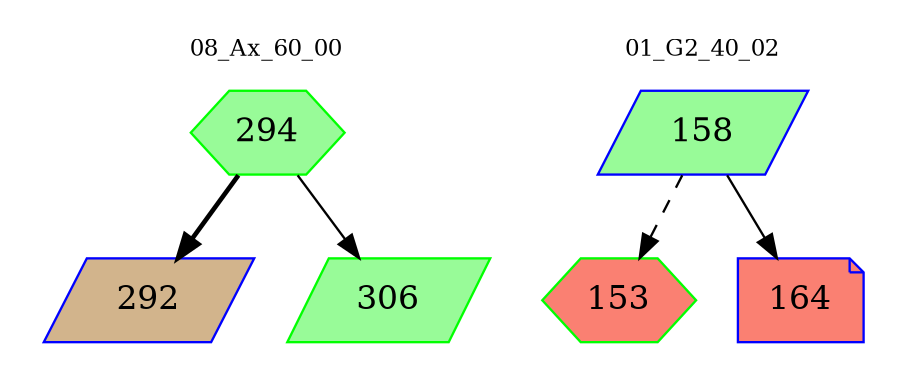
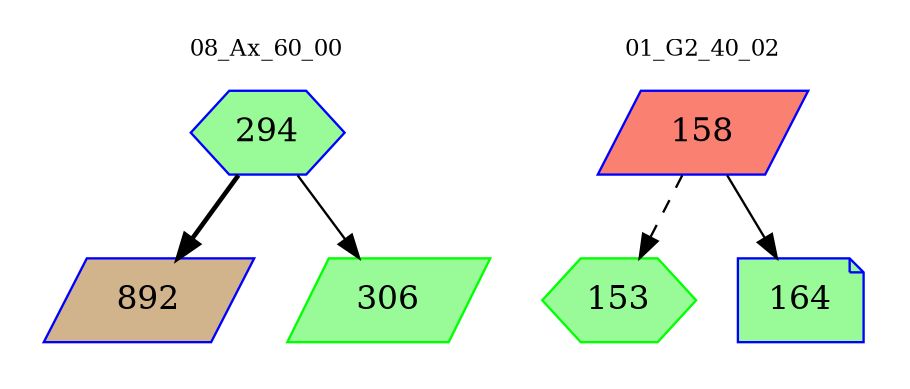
node "294": color green -> blue
node "158": fillcolor palegreen -> salmon
node "292": label "292" -> "892"
node "153": fillcolor salmon -> palegreen
node "164": fillcolor salmon -> palegreen
